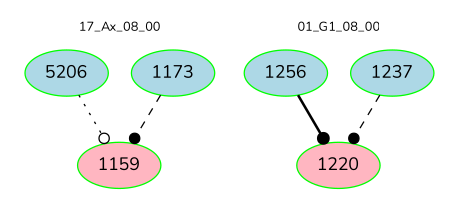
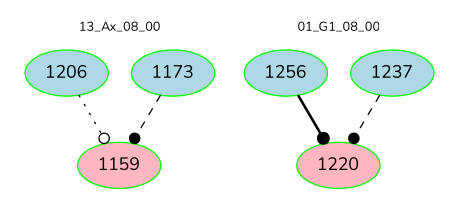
cluster "17_Ax_08_00": label "17_Ax_08_00" -> "13_Ax_08_00"
node "5206": label "5206" -> "1206"
